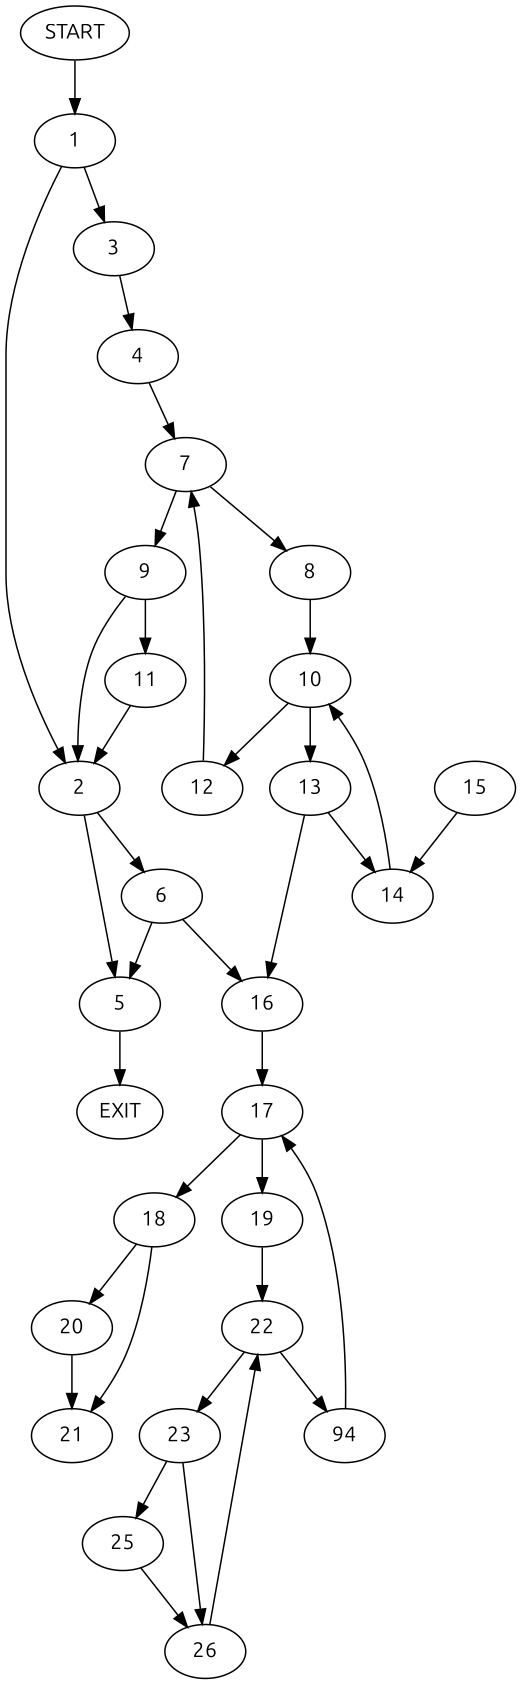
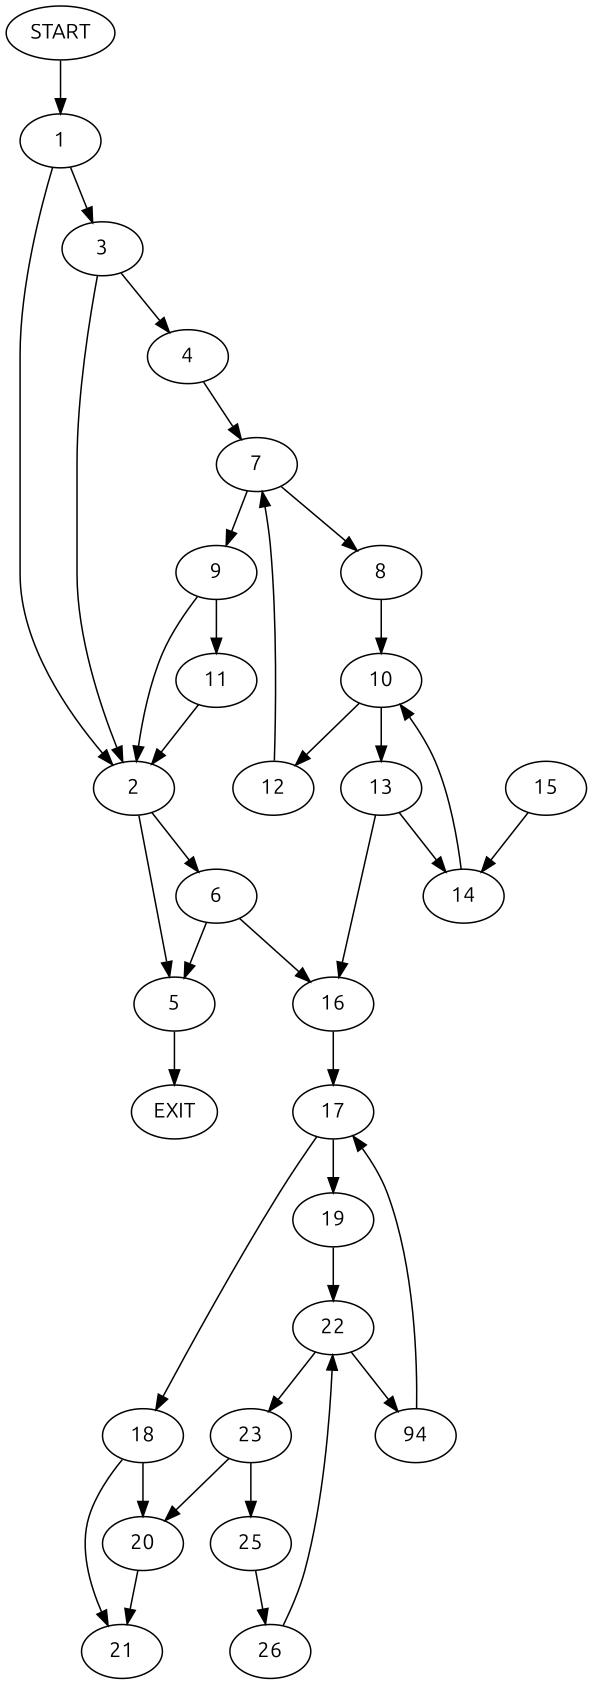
edge "3" -> "2": added
edge "23" -> "26": now "23" -> "20"
